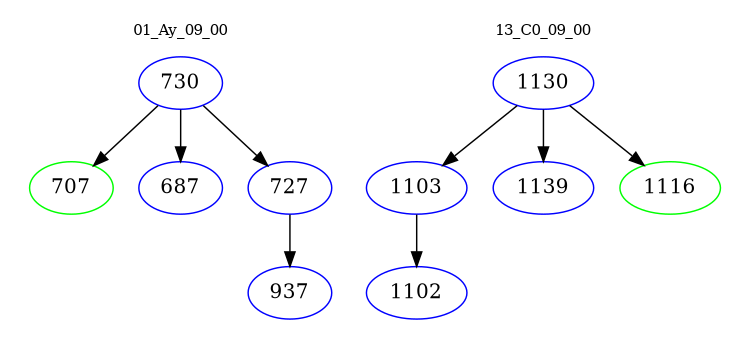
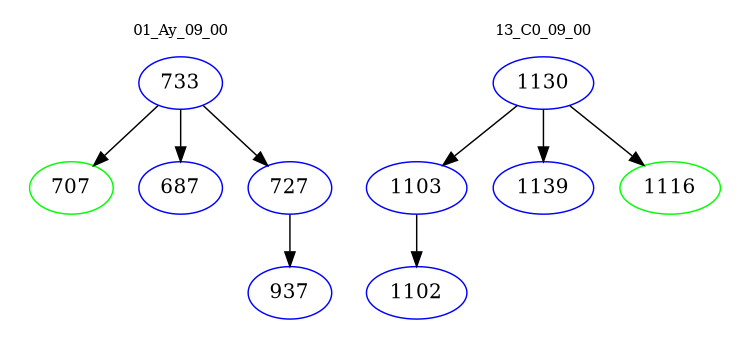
node "730": label "730" -> "733"
